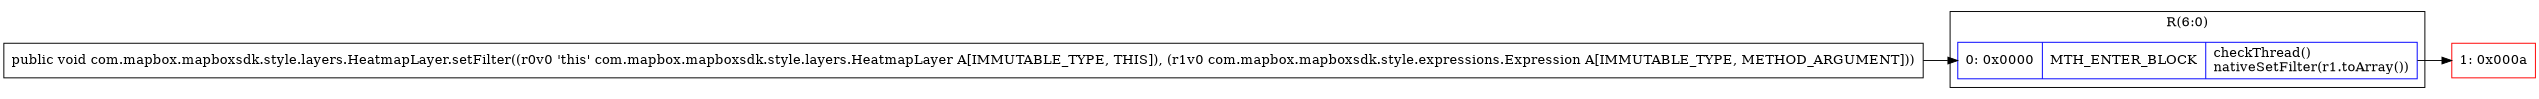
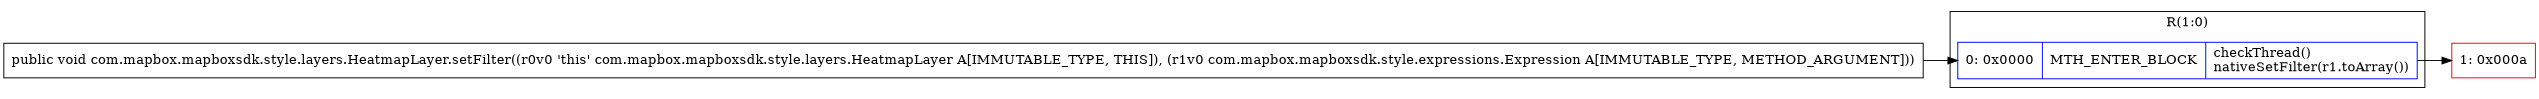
cluster "R(6:0)": label "R(6:0)" -> "R(1:0)"
